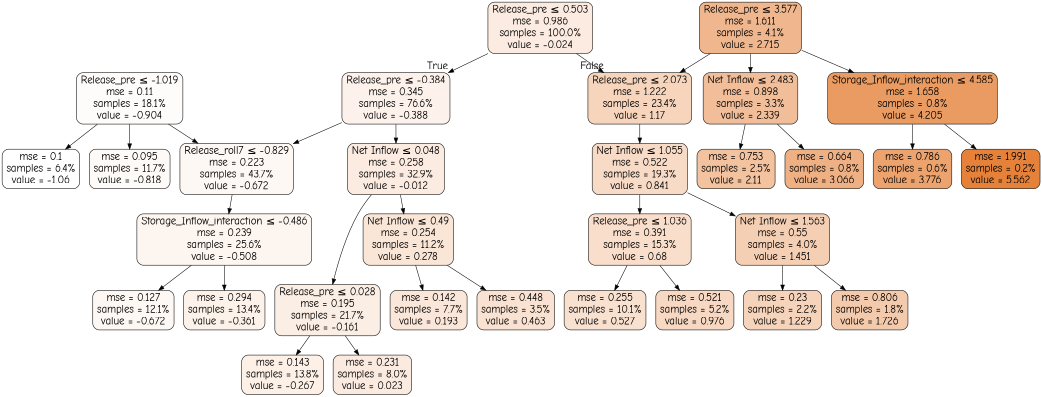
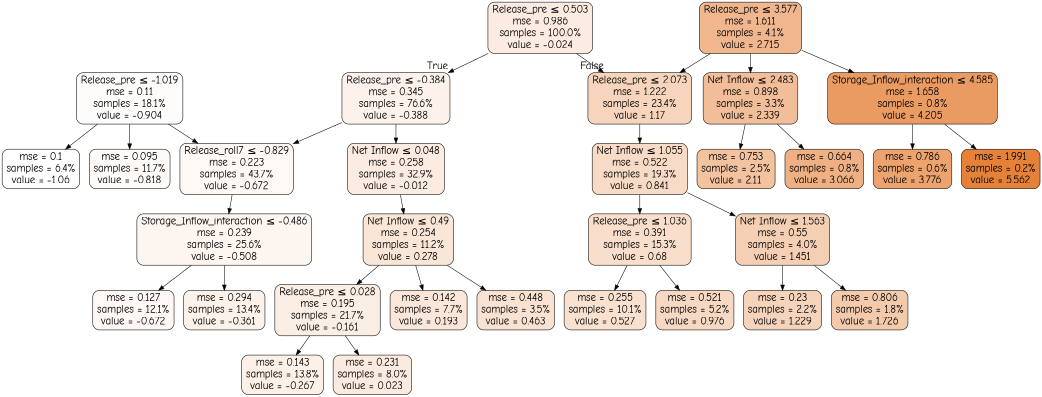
edge "Net Inflow ≤ 0.048" -> "Release_pre ≤ 0.028": now "Net Inflow ≤ 0.49" -> "Release_pre ≤ 0.028"
